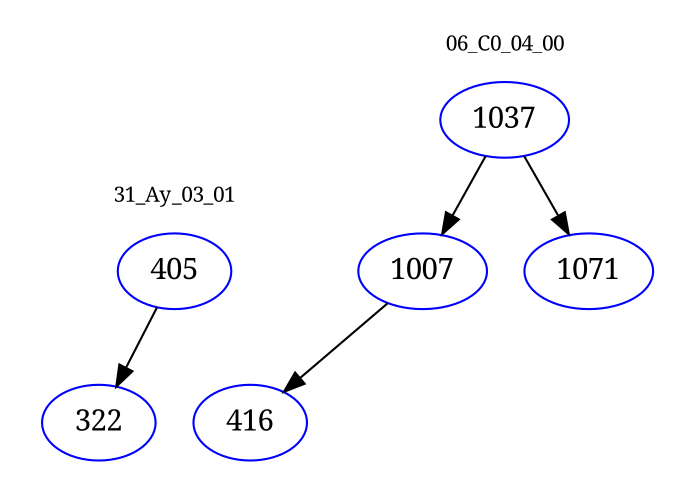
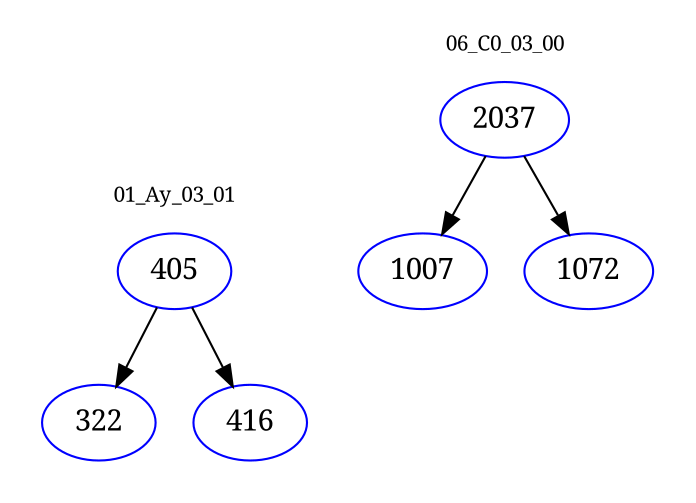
cluster "06_C0_04_00": label "06_C0_04_00" -> "06_C0_03_00"
node "1037": label "1037" -> "2037"
cluster "31_Ay_03_01": label "31_Ay_03_01" -> "01_Ay_03_01"
node "1071": label "1071" -> "1072"
edge "1007" -> "416": now "405" -> "416"
